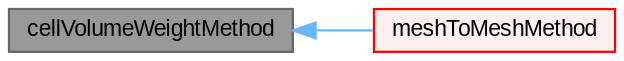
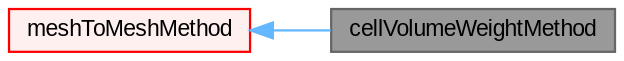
edge "meshToMeshMethod" -> "cellVolumeWeightMethod": reversed
